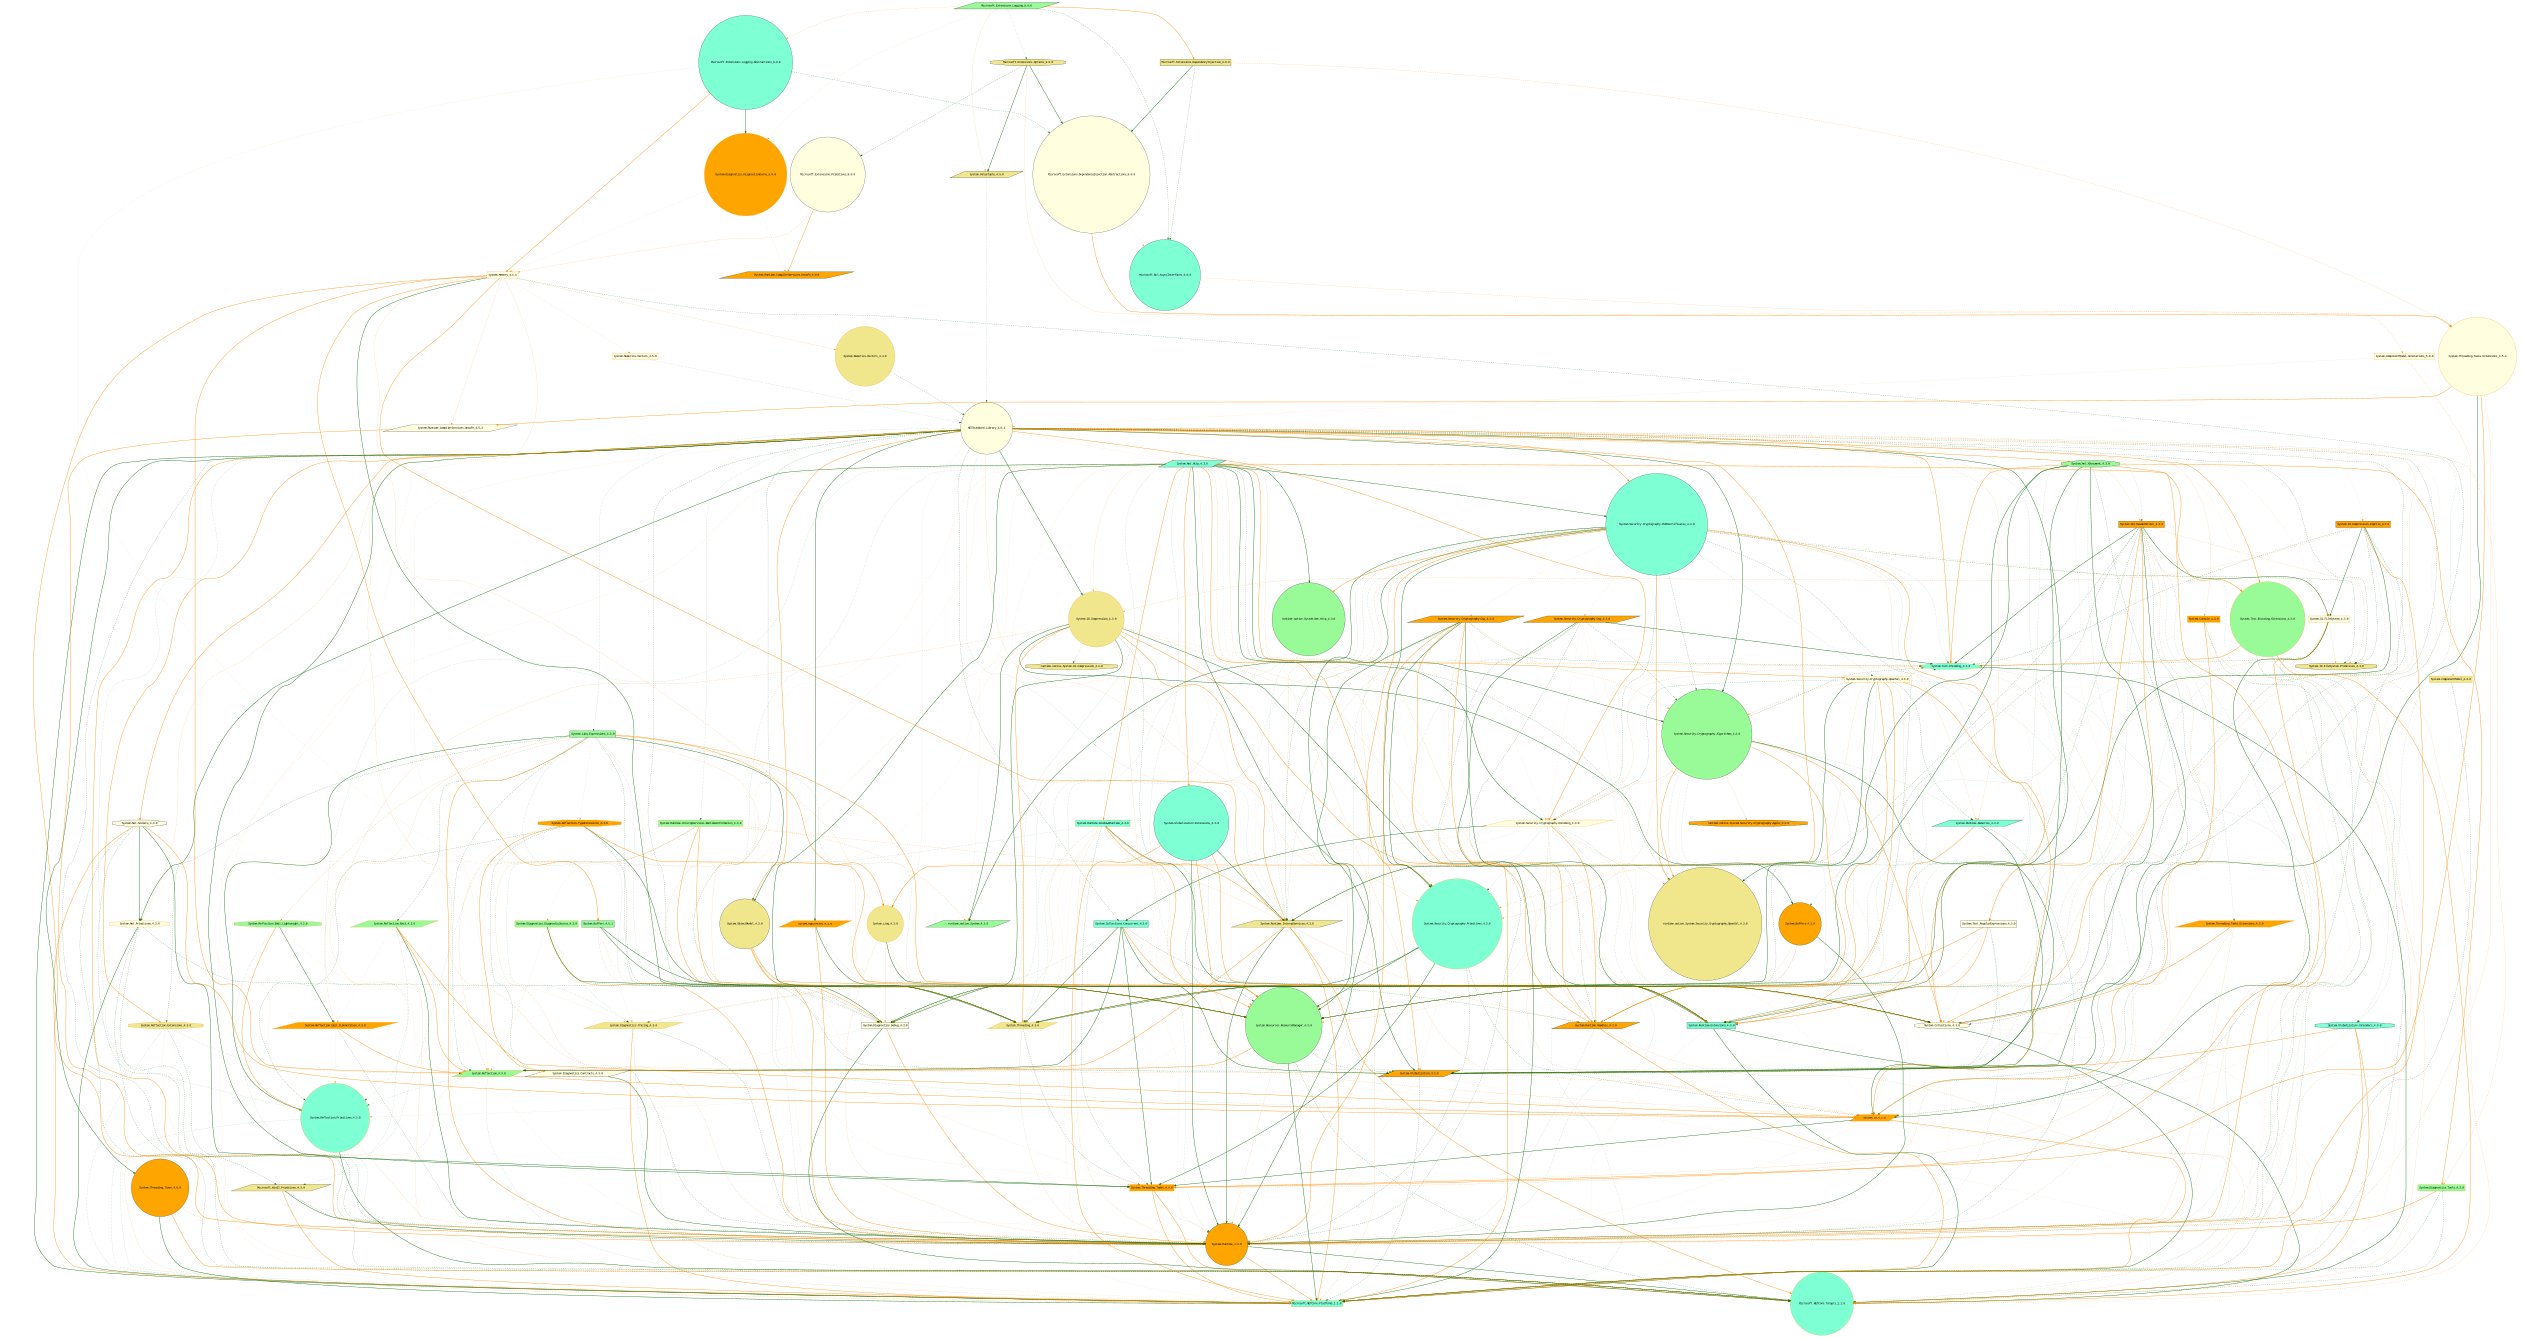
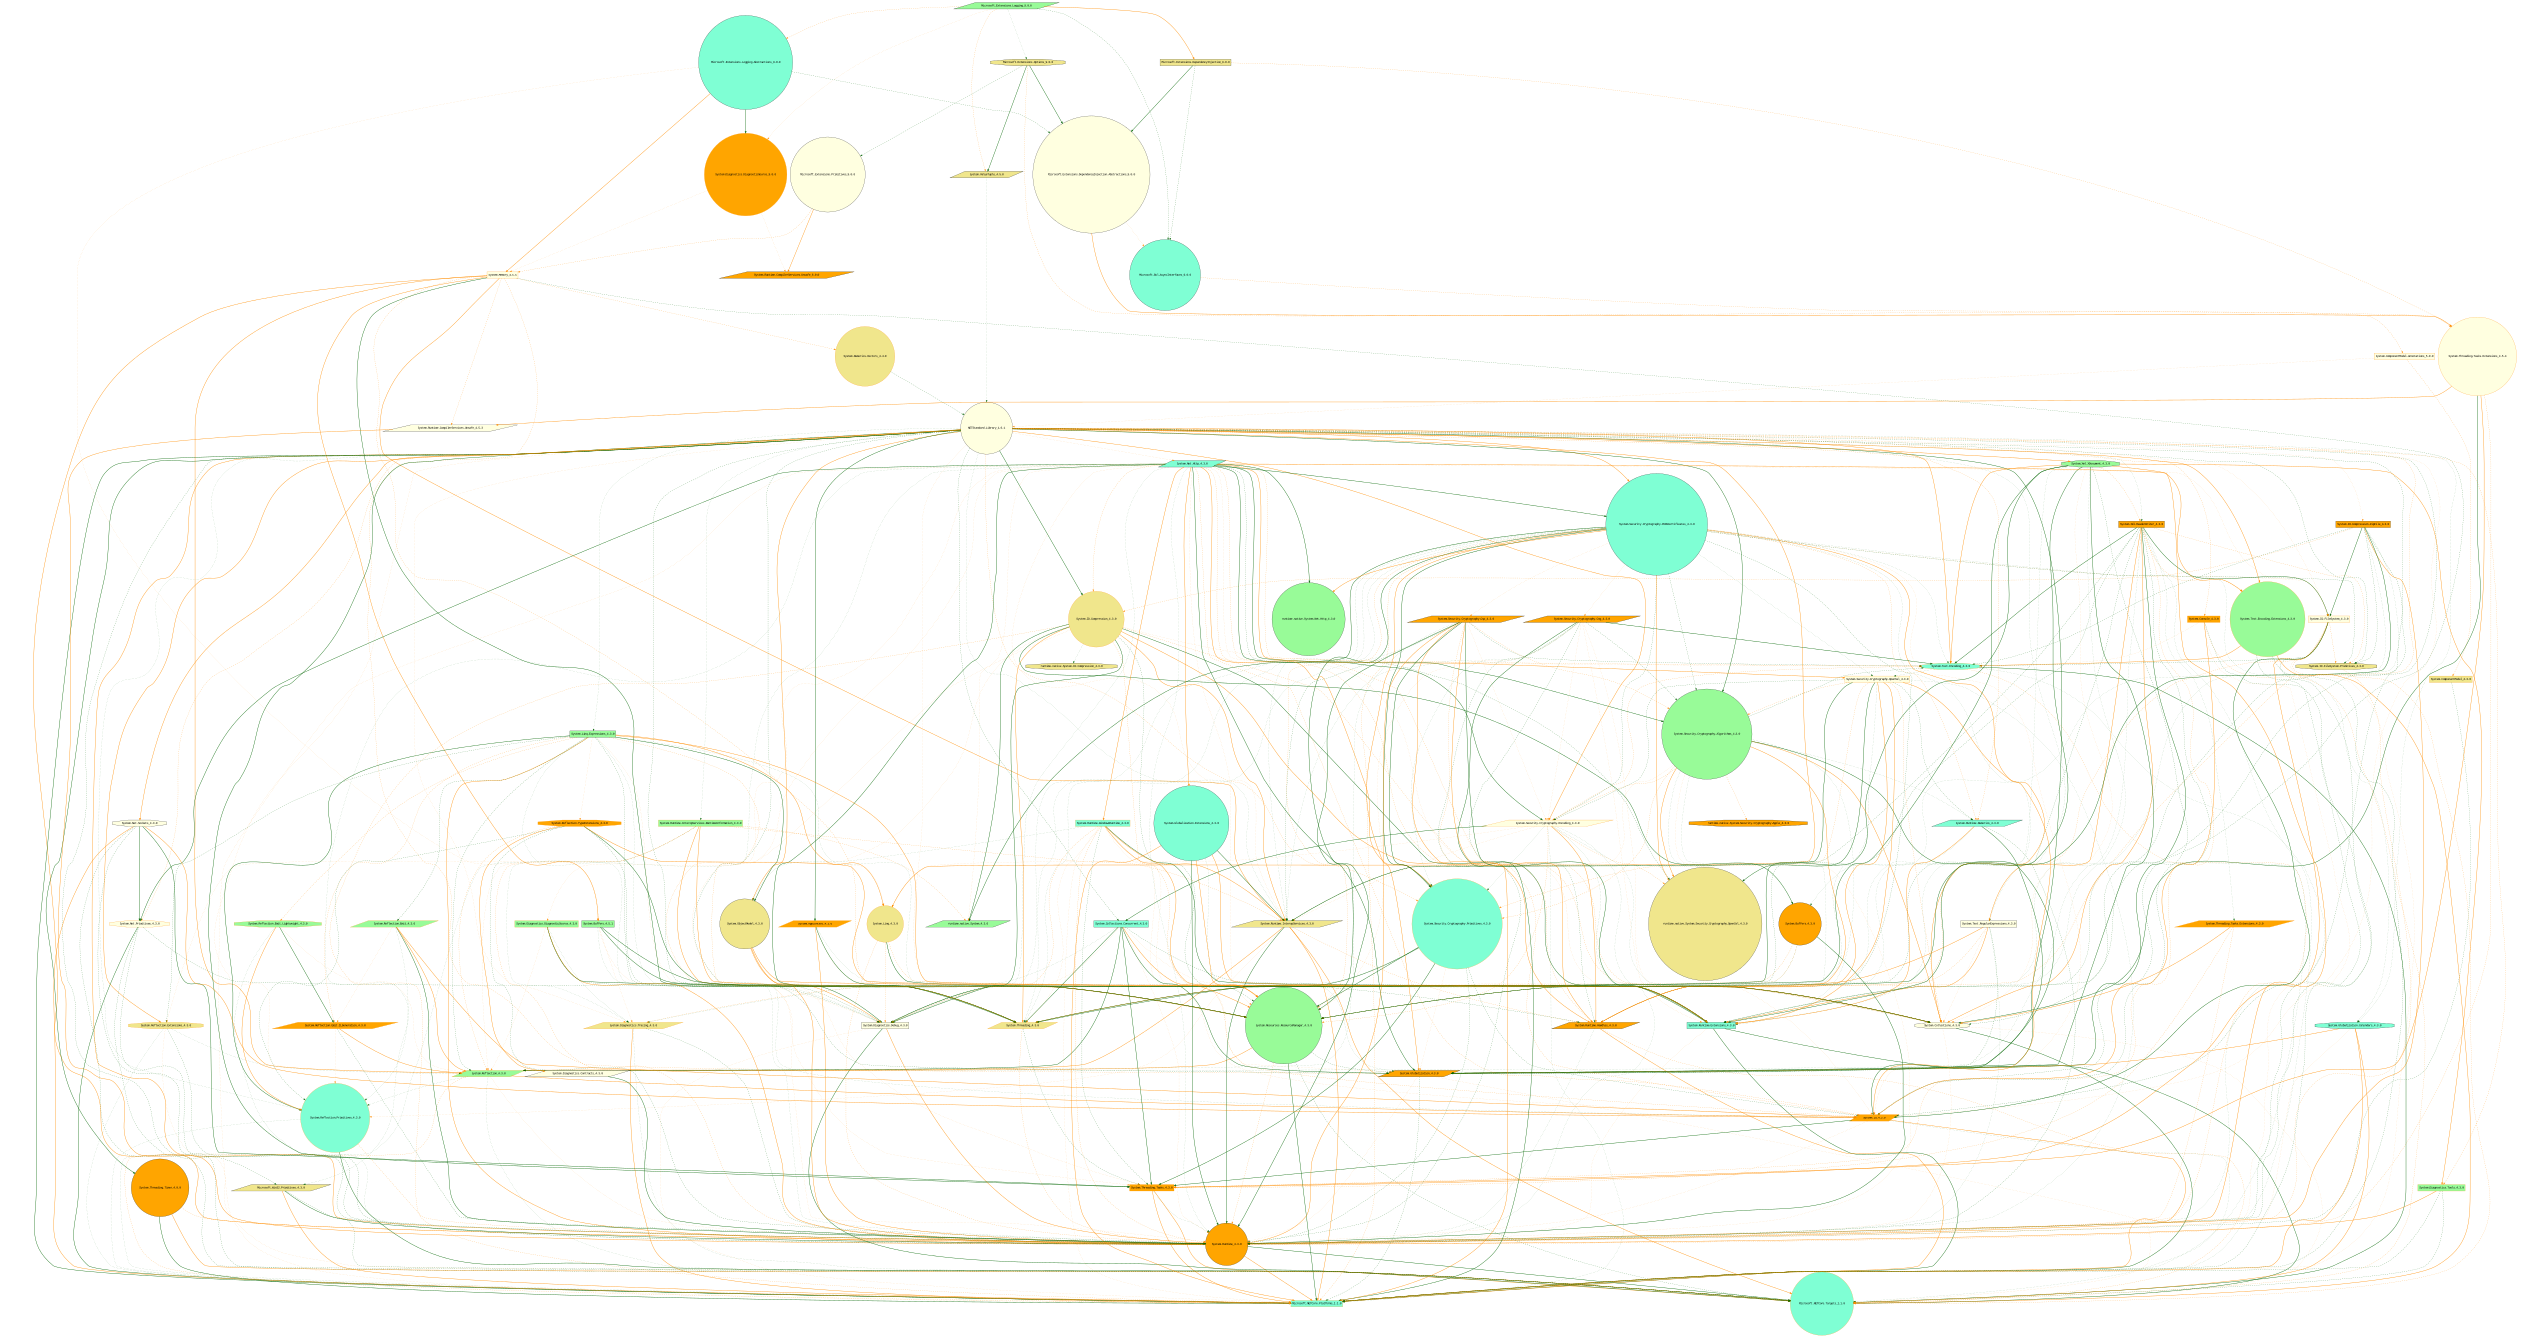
node "System.Numerics.Vectors_4.5.0": removed
edge "System.Security.Cryptography.OpenSsl_4.3.0" -> "System.Text.Encoding_4.3.0": reversed
